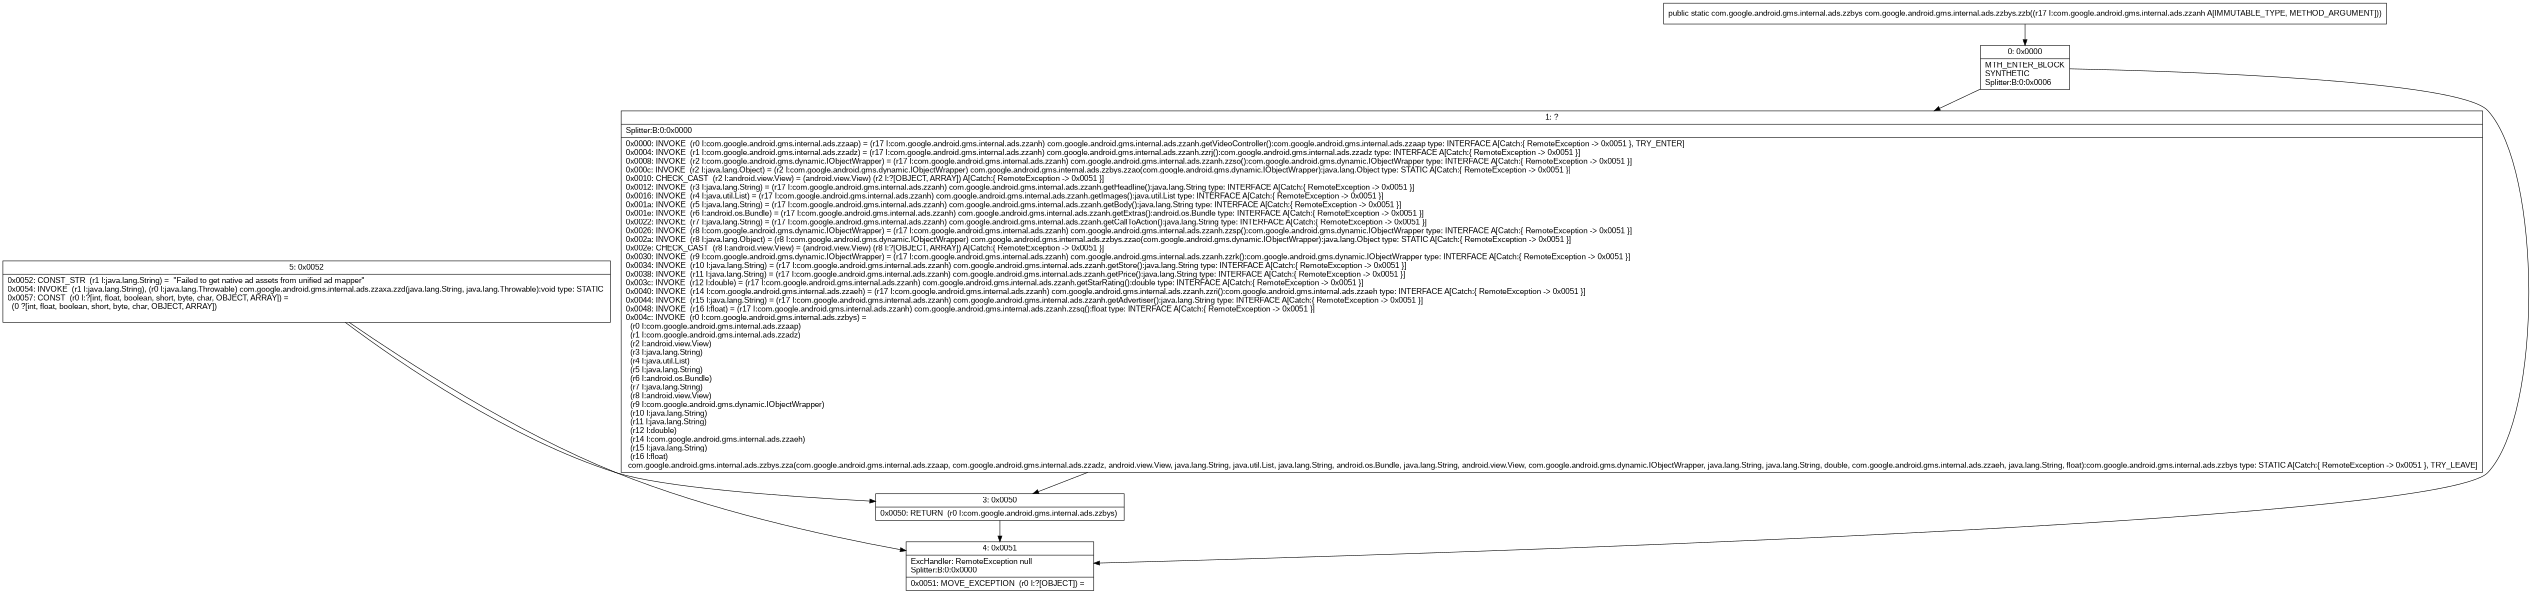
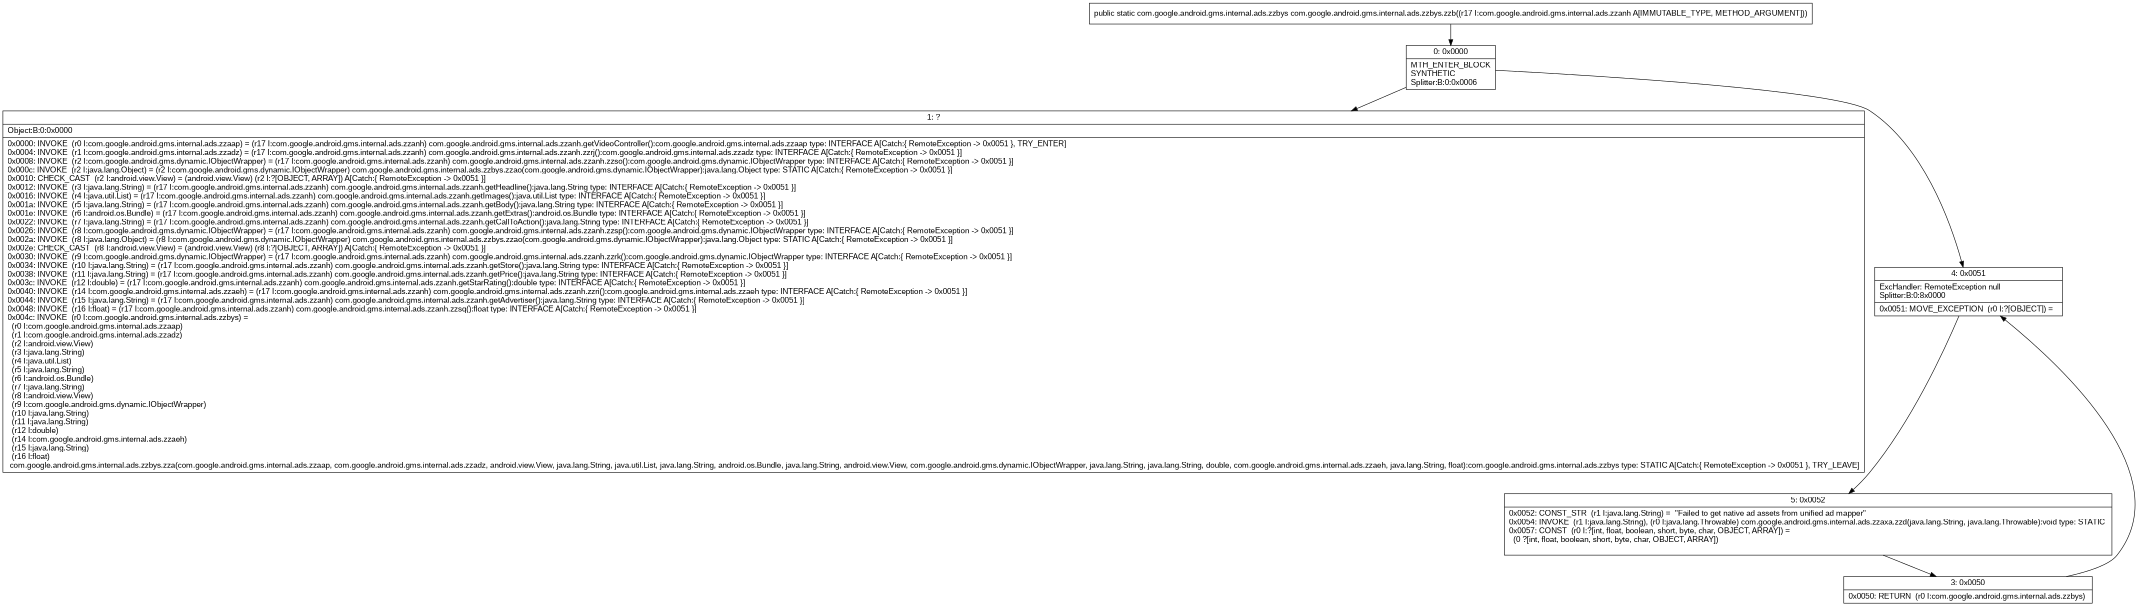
node "1: ?": text "Splitter:B:0:0x0000" -> "Object:B:0:0x0000"
edge "1: ?" -> "3: 0x0050": removed
edge "5: 0x0052" -> "4: 0x0051": reversed
node "4: 0x0051": text "Splitter:B:0:0x0000" -> "Splitter:B:0:8x0000"
